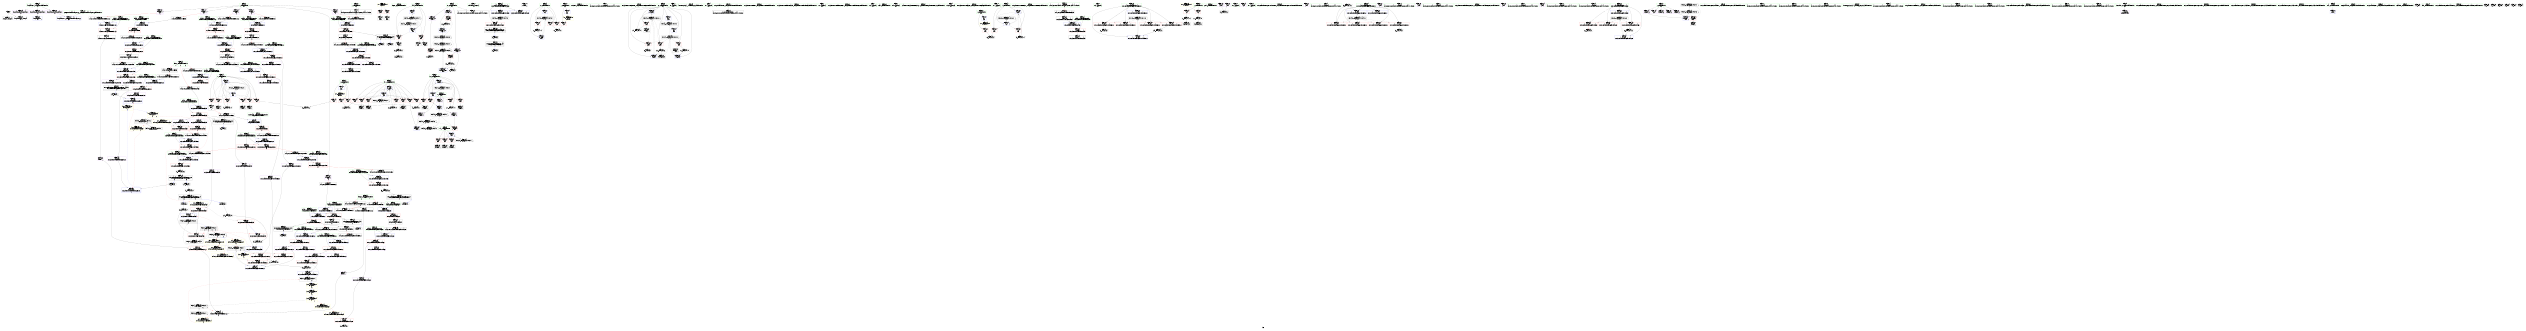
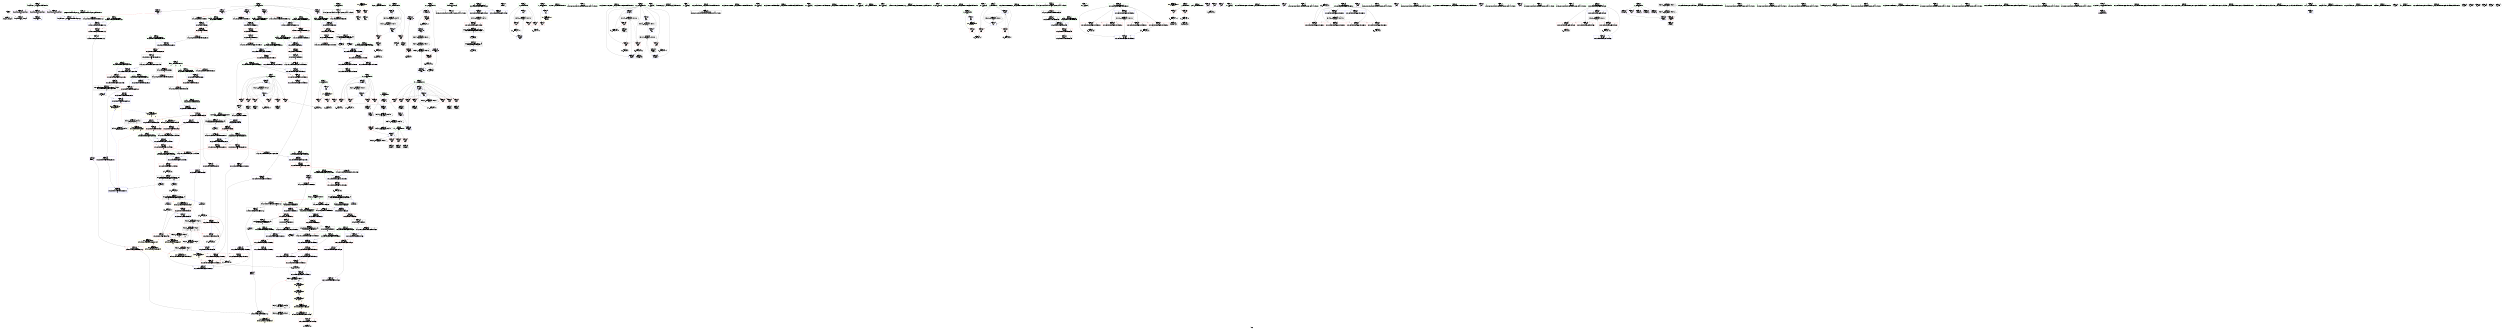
node "NodeID: 5": added
node "NodeID: 12": removed
node "NodeID: 200": removed
